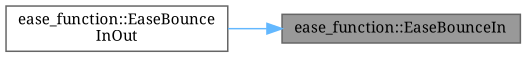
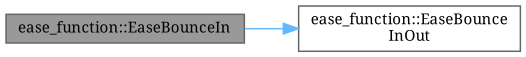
edge "ease_function::EaseBounce InOut" -> "ease_function::EaseBounceIn": reversed
